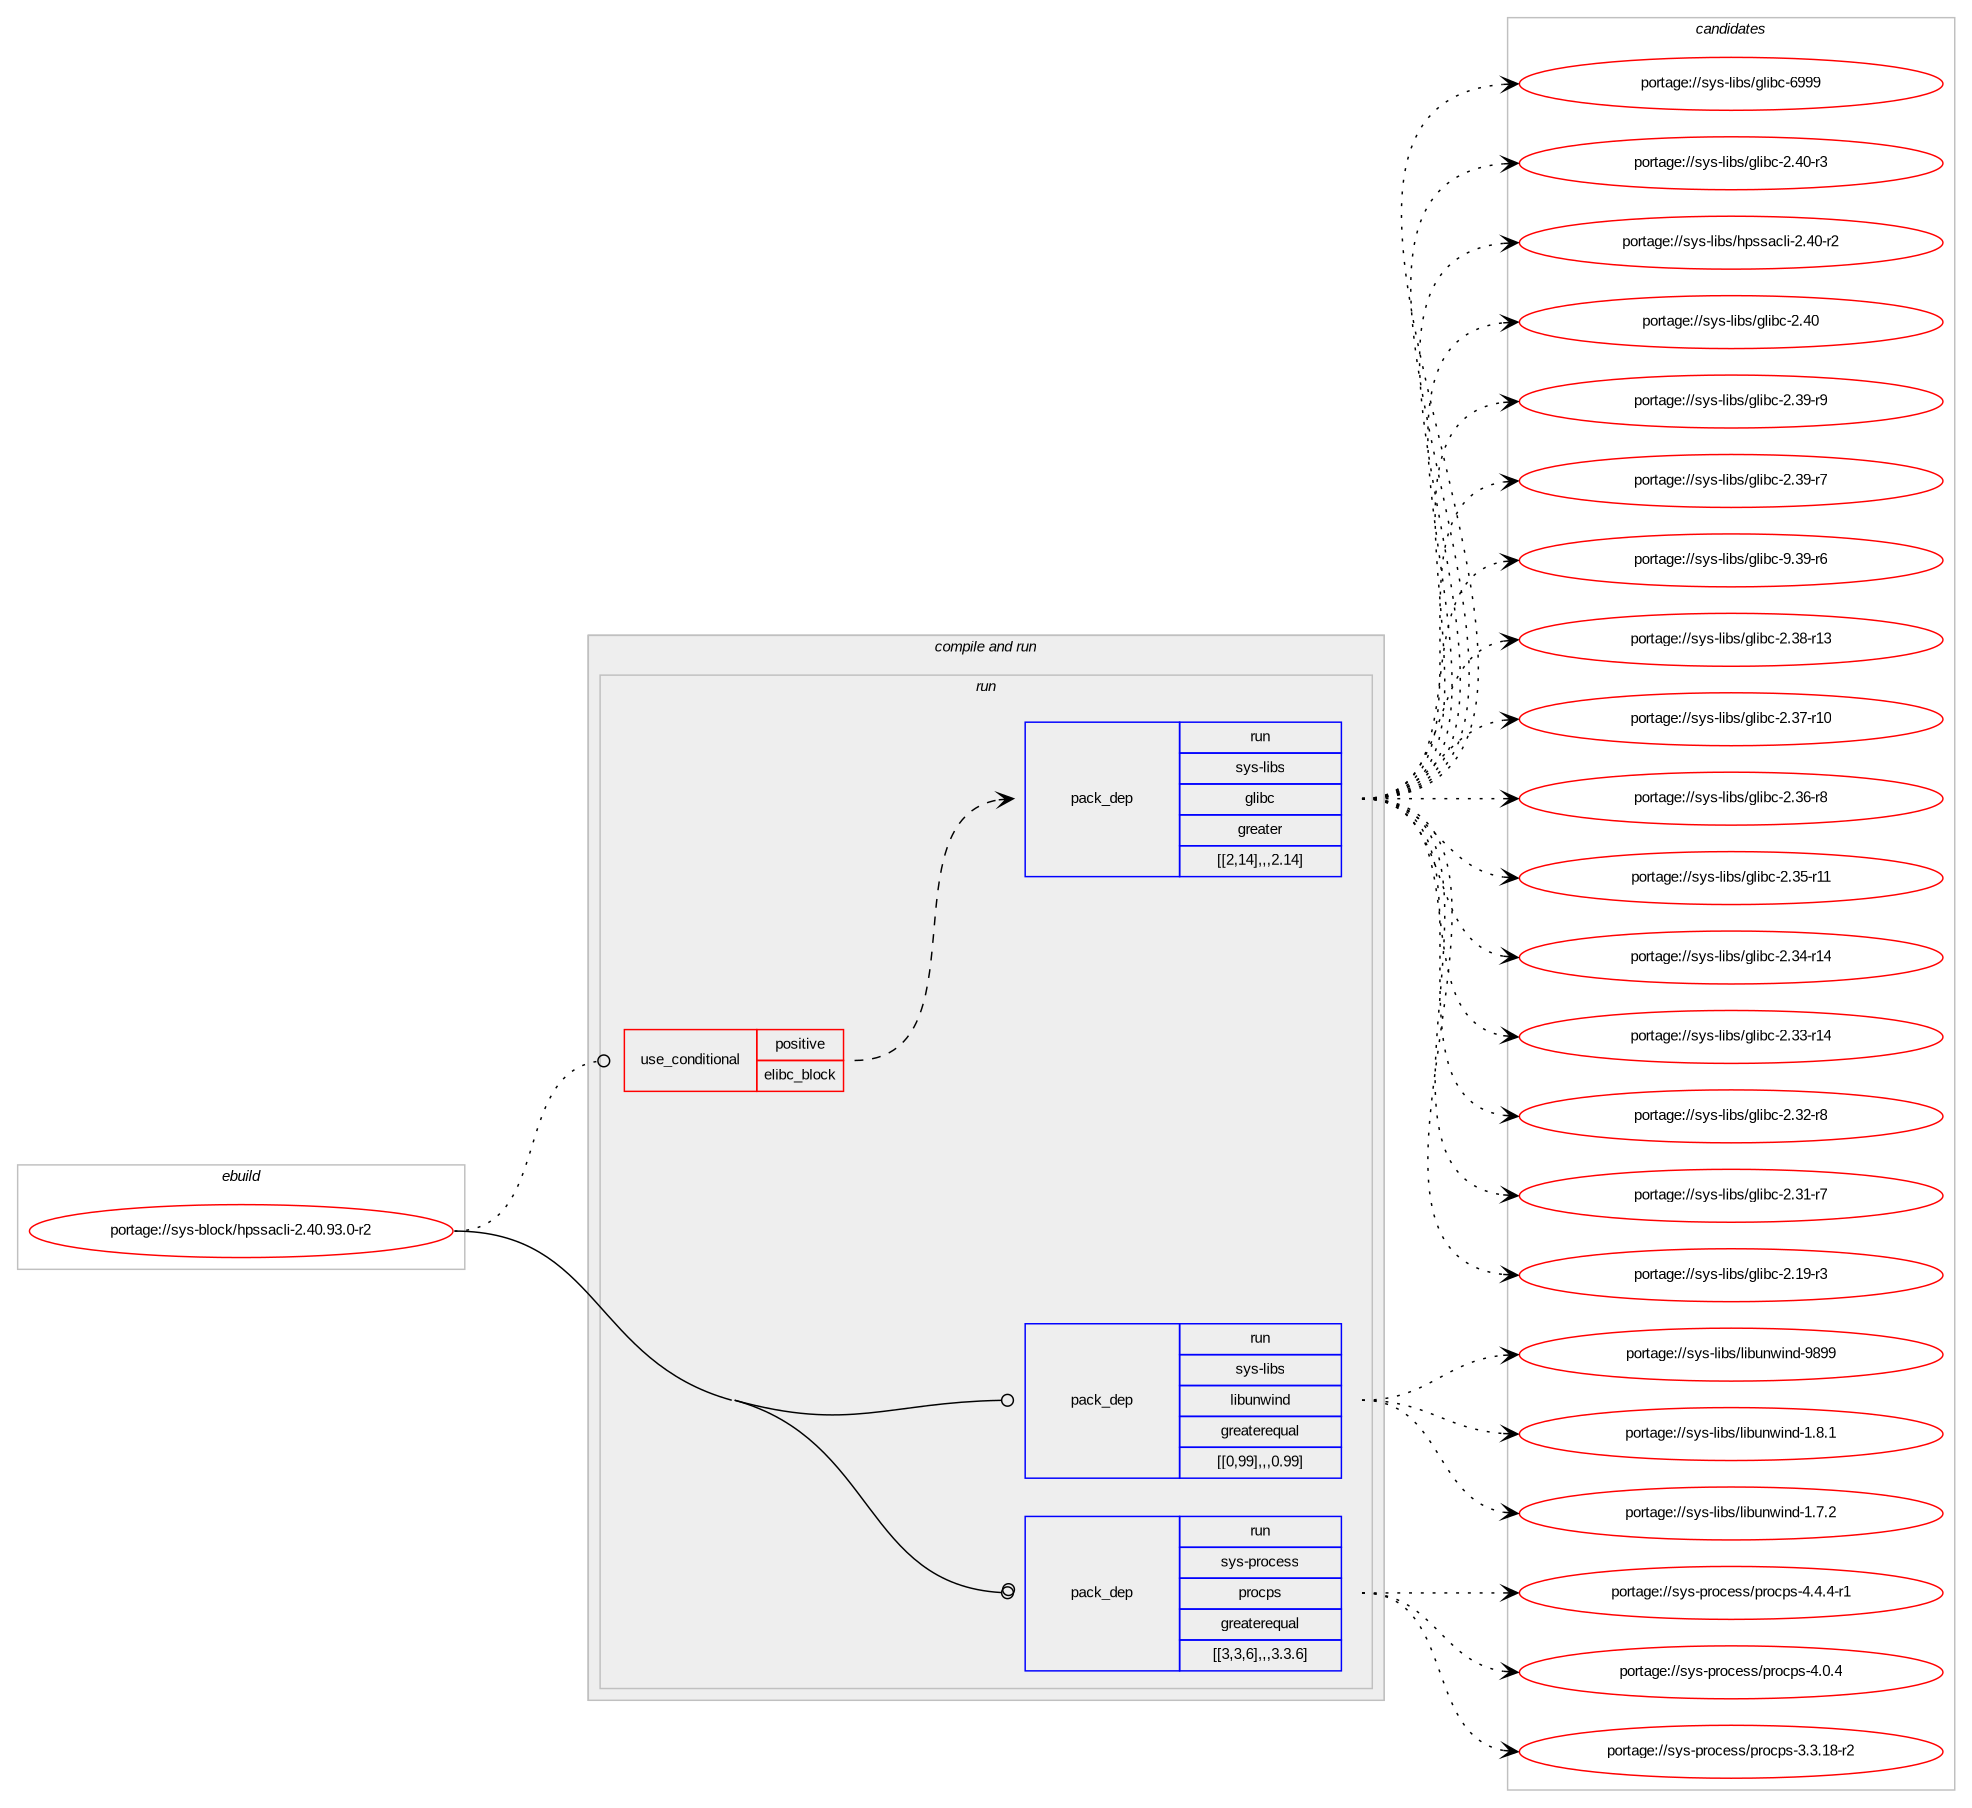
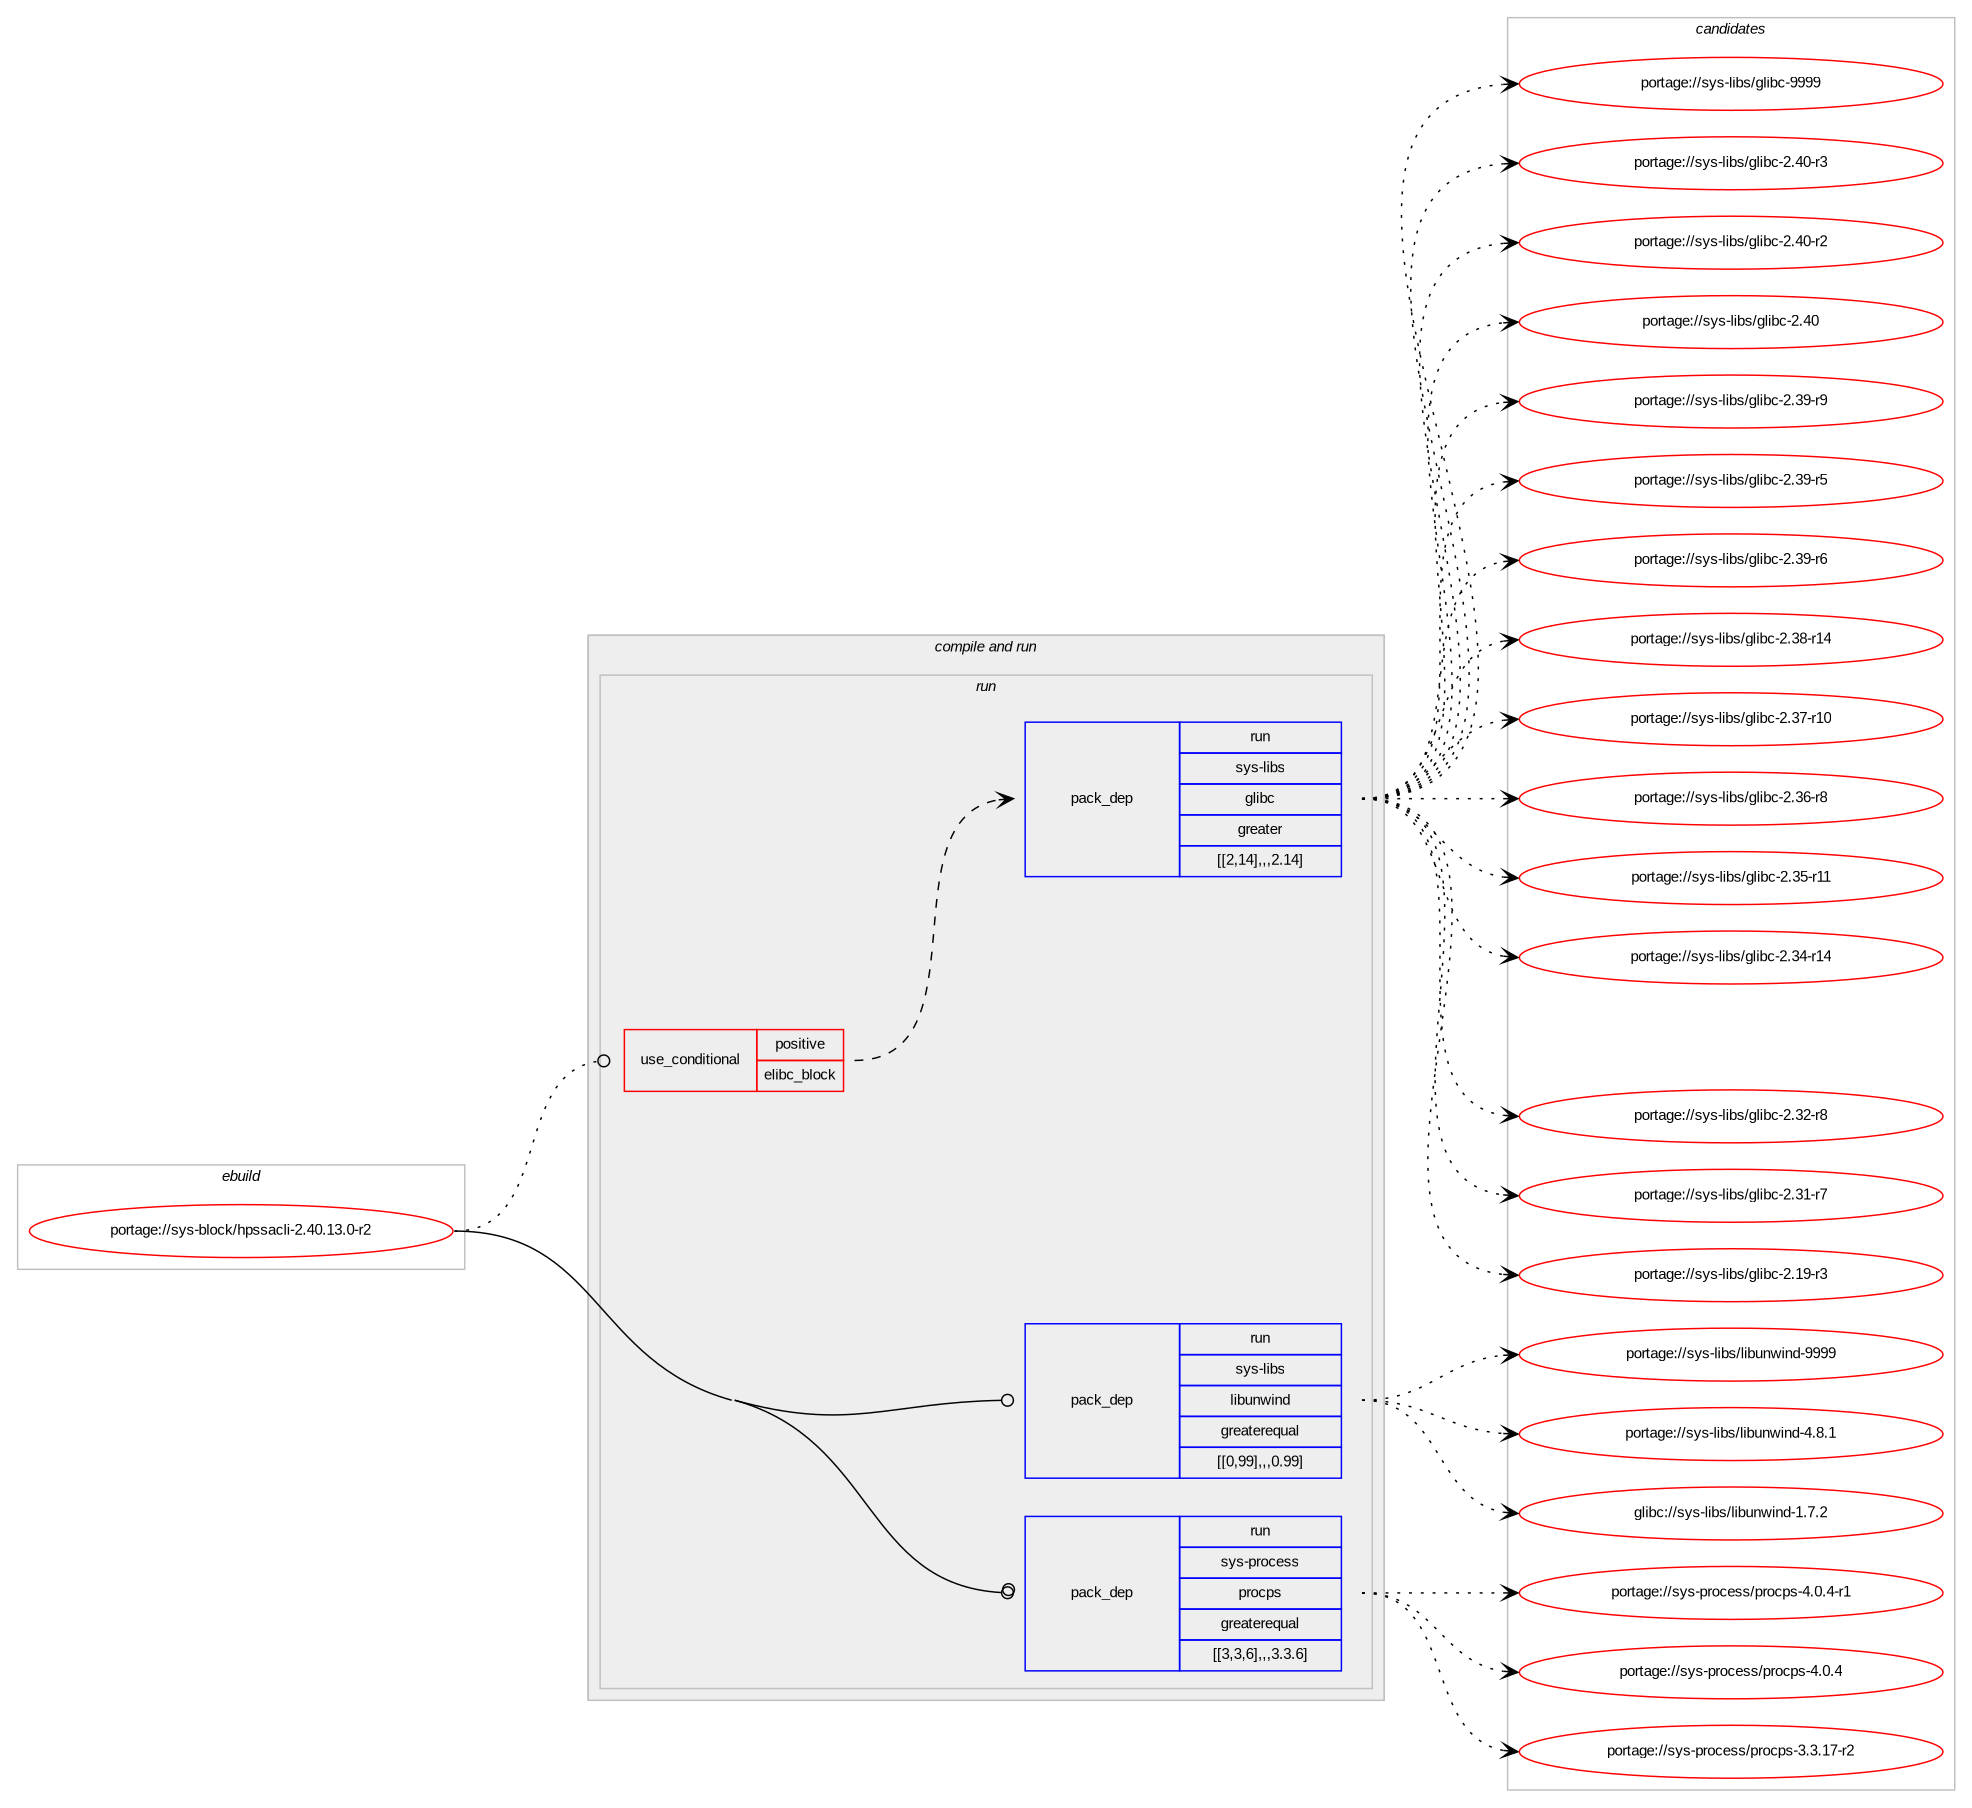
node "portage://sys-libs/glibc-6999": label "portage://sys-libs/glibc-6999" -> "portage://sys-libs/glibc-9999"
node "portage://sys-libs/hpssacli-2.40-r2": label "portage://sys-libs/hpssacli-2.40-r2" -> "portage://sys-libs/glibc-2.40-r2"
node "portage://sys-libs/glibc-2.39-r7": label "portage://sys-libs/glibc-2.39-r7" -> "portage://sys-libs/glibc-2.39-r5"
node "portage://sys-libs/glibc-9.39-r6": label "portage://sys-libs/glibc-9.39-r6" -> "portage://sys-libs/glibc-2.39-r6"
node "portage://sys-libs/glibc-2.38-r13": label "portage://sys-libs/glibc-2.38-r13" -> "portage://sys-libs/glibc-2.38-r14"
node "portage://sys-libs/glibc-2.33-r14": removed
node "portage://sys-block/hpssacli-2.40.93.0-r2": label "portage://sys-block/hpssacli-2.40.93.0-r2" -> "portage://sys-block/hpssacli-2.40.13.0-r2"
node "portage://sys-libs/libunwind-9899": label "portage://sys-libs/libunwind-9899" -> "portage://sys-libs/libunwind-9999"
node "portage://sys-libs/libunwind-1.8.1": label "portage://sys-libs/libunwind-1.8.1" -> "portage://sys-libs/libunwind-4.8.1"
node "portage://sys-libs/libunwind-1.7.2": label "portage://sys-libs/libunwind-1.7.2" -> "glibc://sys-libs/libunwind-1.7.2"
node "portage://sys-process/procps-4.4.4-r1": label "portage://sys-process/procps-4.4.4-r1" -> "portage://sys-process/procps-4.0.4-r1"
node "portage://sys-process/procps-3.3.18-r2": label "portage://sys-process/procps-3.3.18-r2" -> "portage://sys-process/procps-3.3.17-r2"
